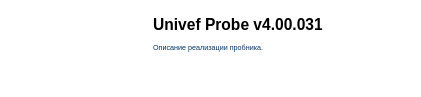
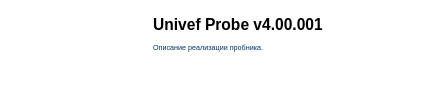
node "Univef Probe v4.00.031 Описание реализации пробника.": label "Univef Probe v4.00.031 Описание реализации пробника." -> "Univef Probe v4.00.001 Описание реализации пробника."
